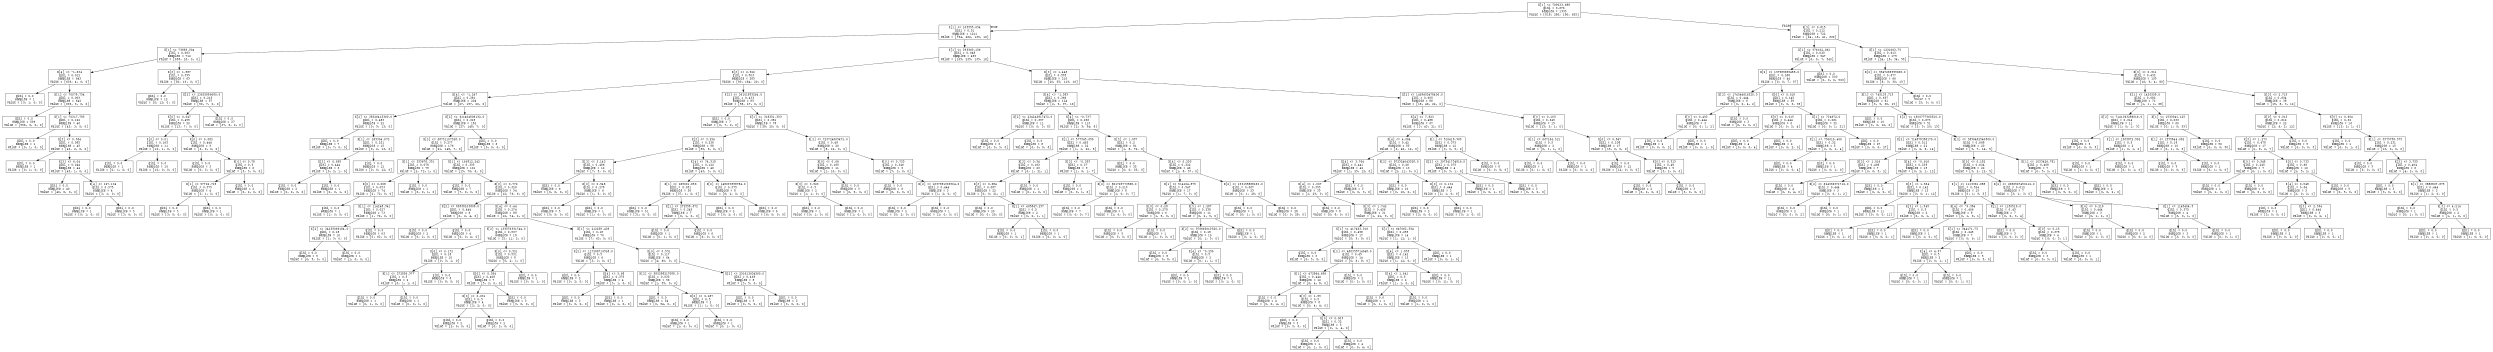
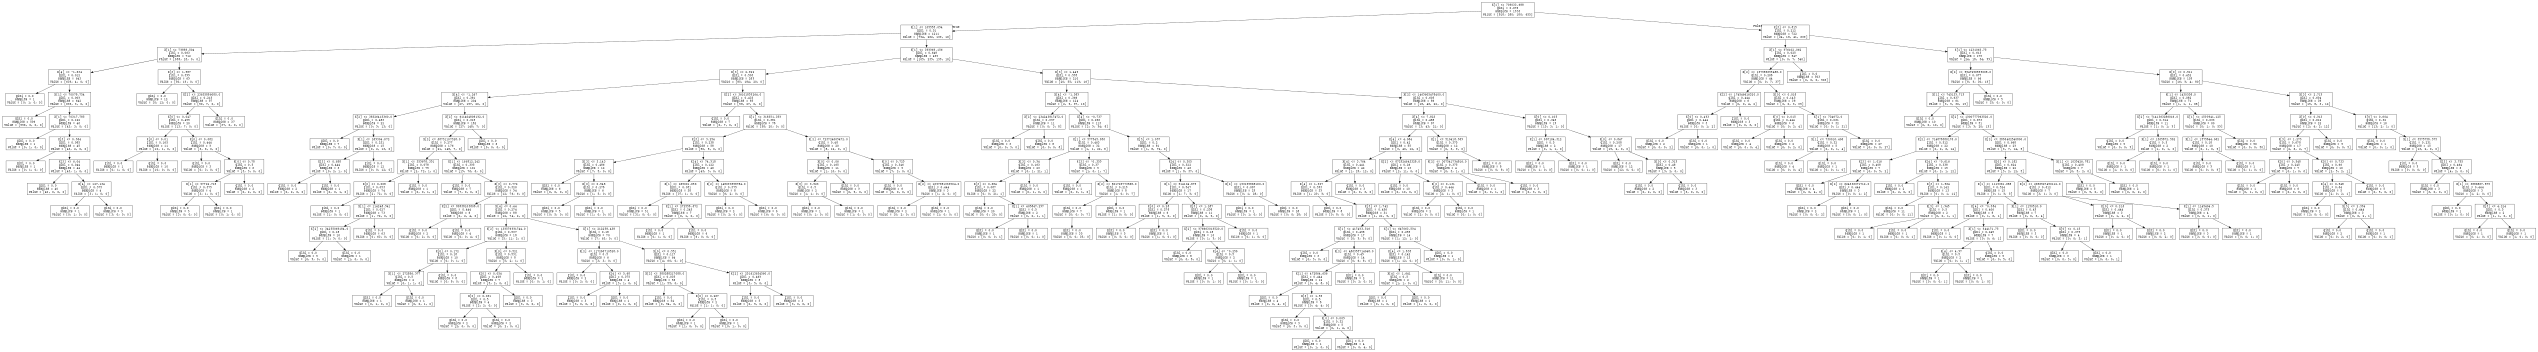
node "gini = 0.0 value = 5 value = [5, 0, 0, 0]": label "gini = 0.0 value = 5 value = [5, 0, 0, 0]" -> "gini = 0.0 samples = 5 value = [5, 0, 0, 0]"
edge "X[3] <= 1.097 gini = 0.2 samples = 81 value = [1, 8, 72, 0]" -> "gini = 0.0 samples = 35 value = [0, 0, 35, 0]": now "gini = 0.0 samples = 7 value = [0, 0, 0, 7]" -> "gini = 0.0 samples = 35 value = [0, 0, 35, 0]"
